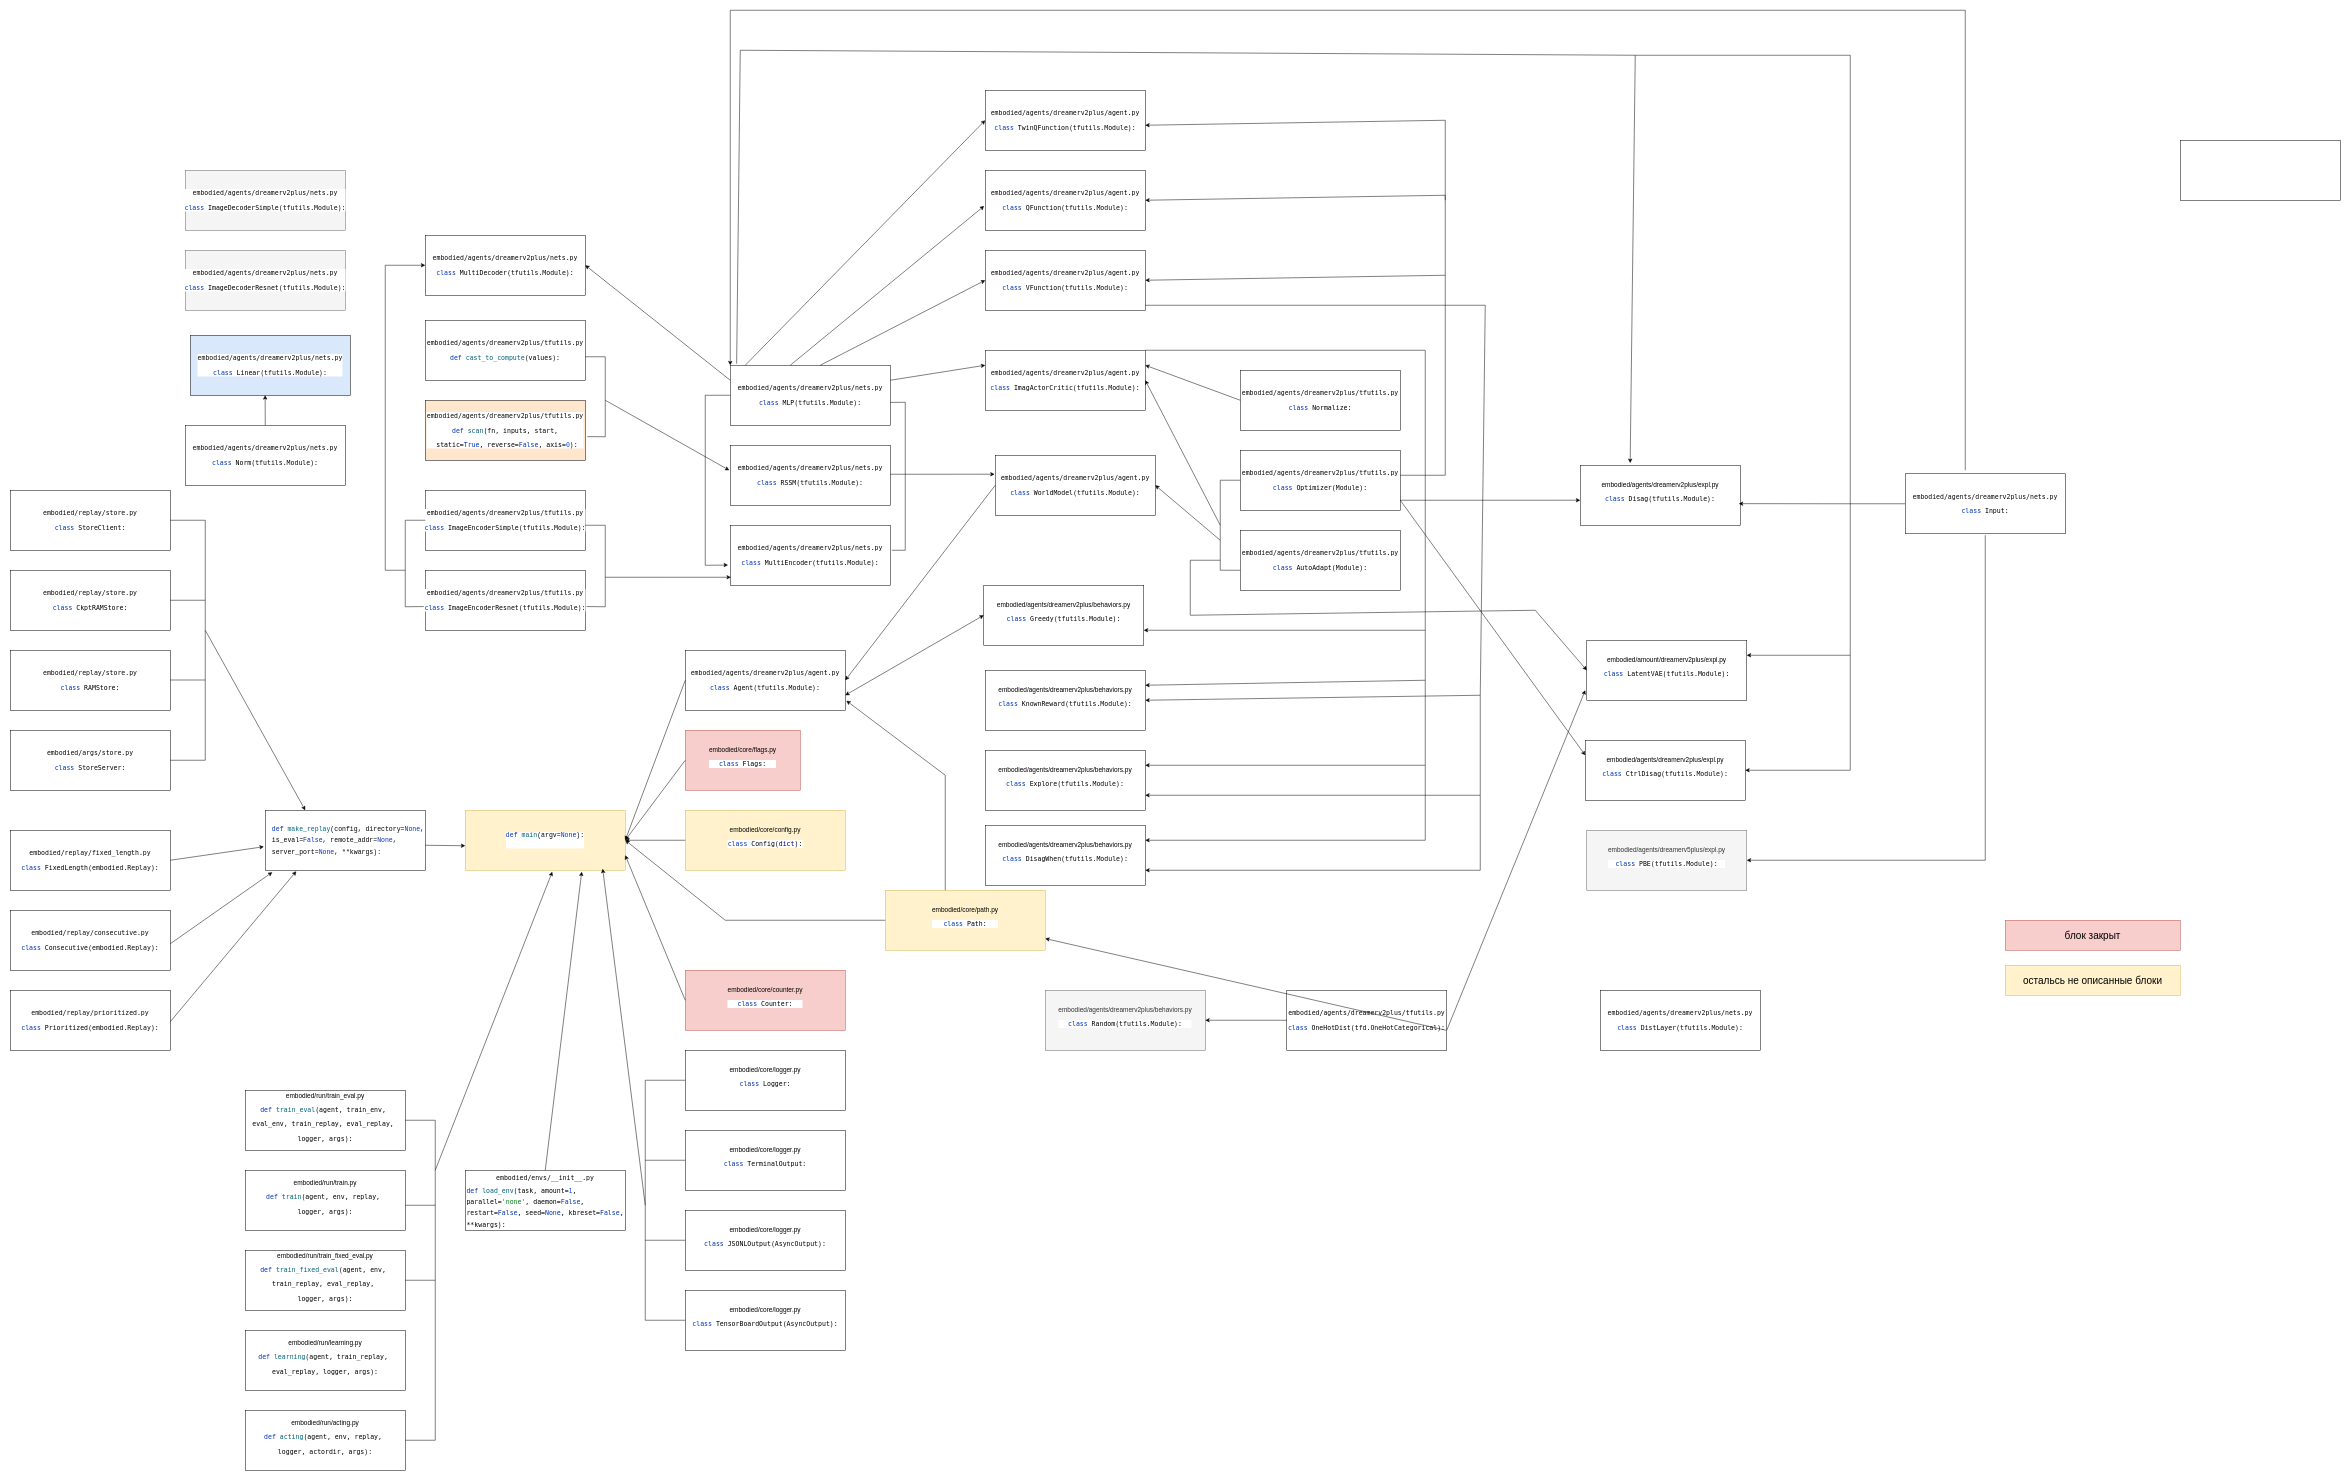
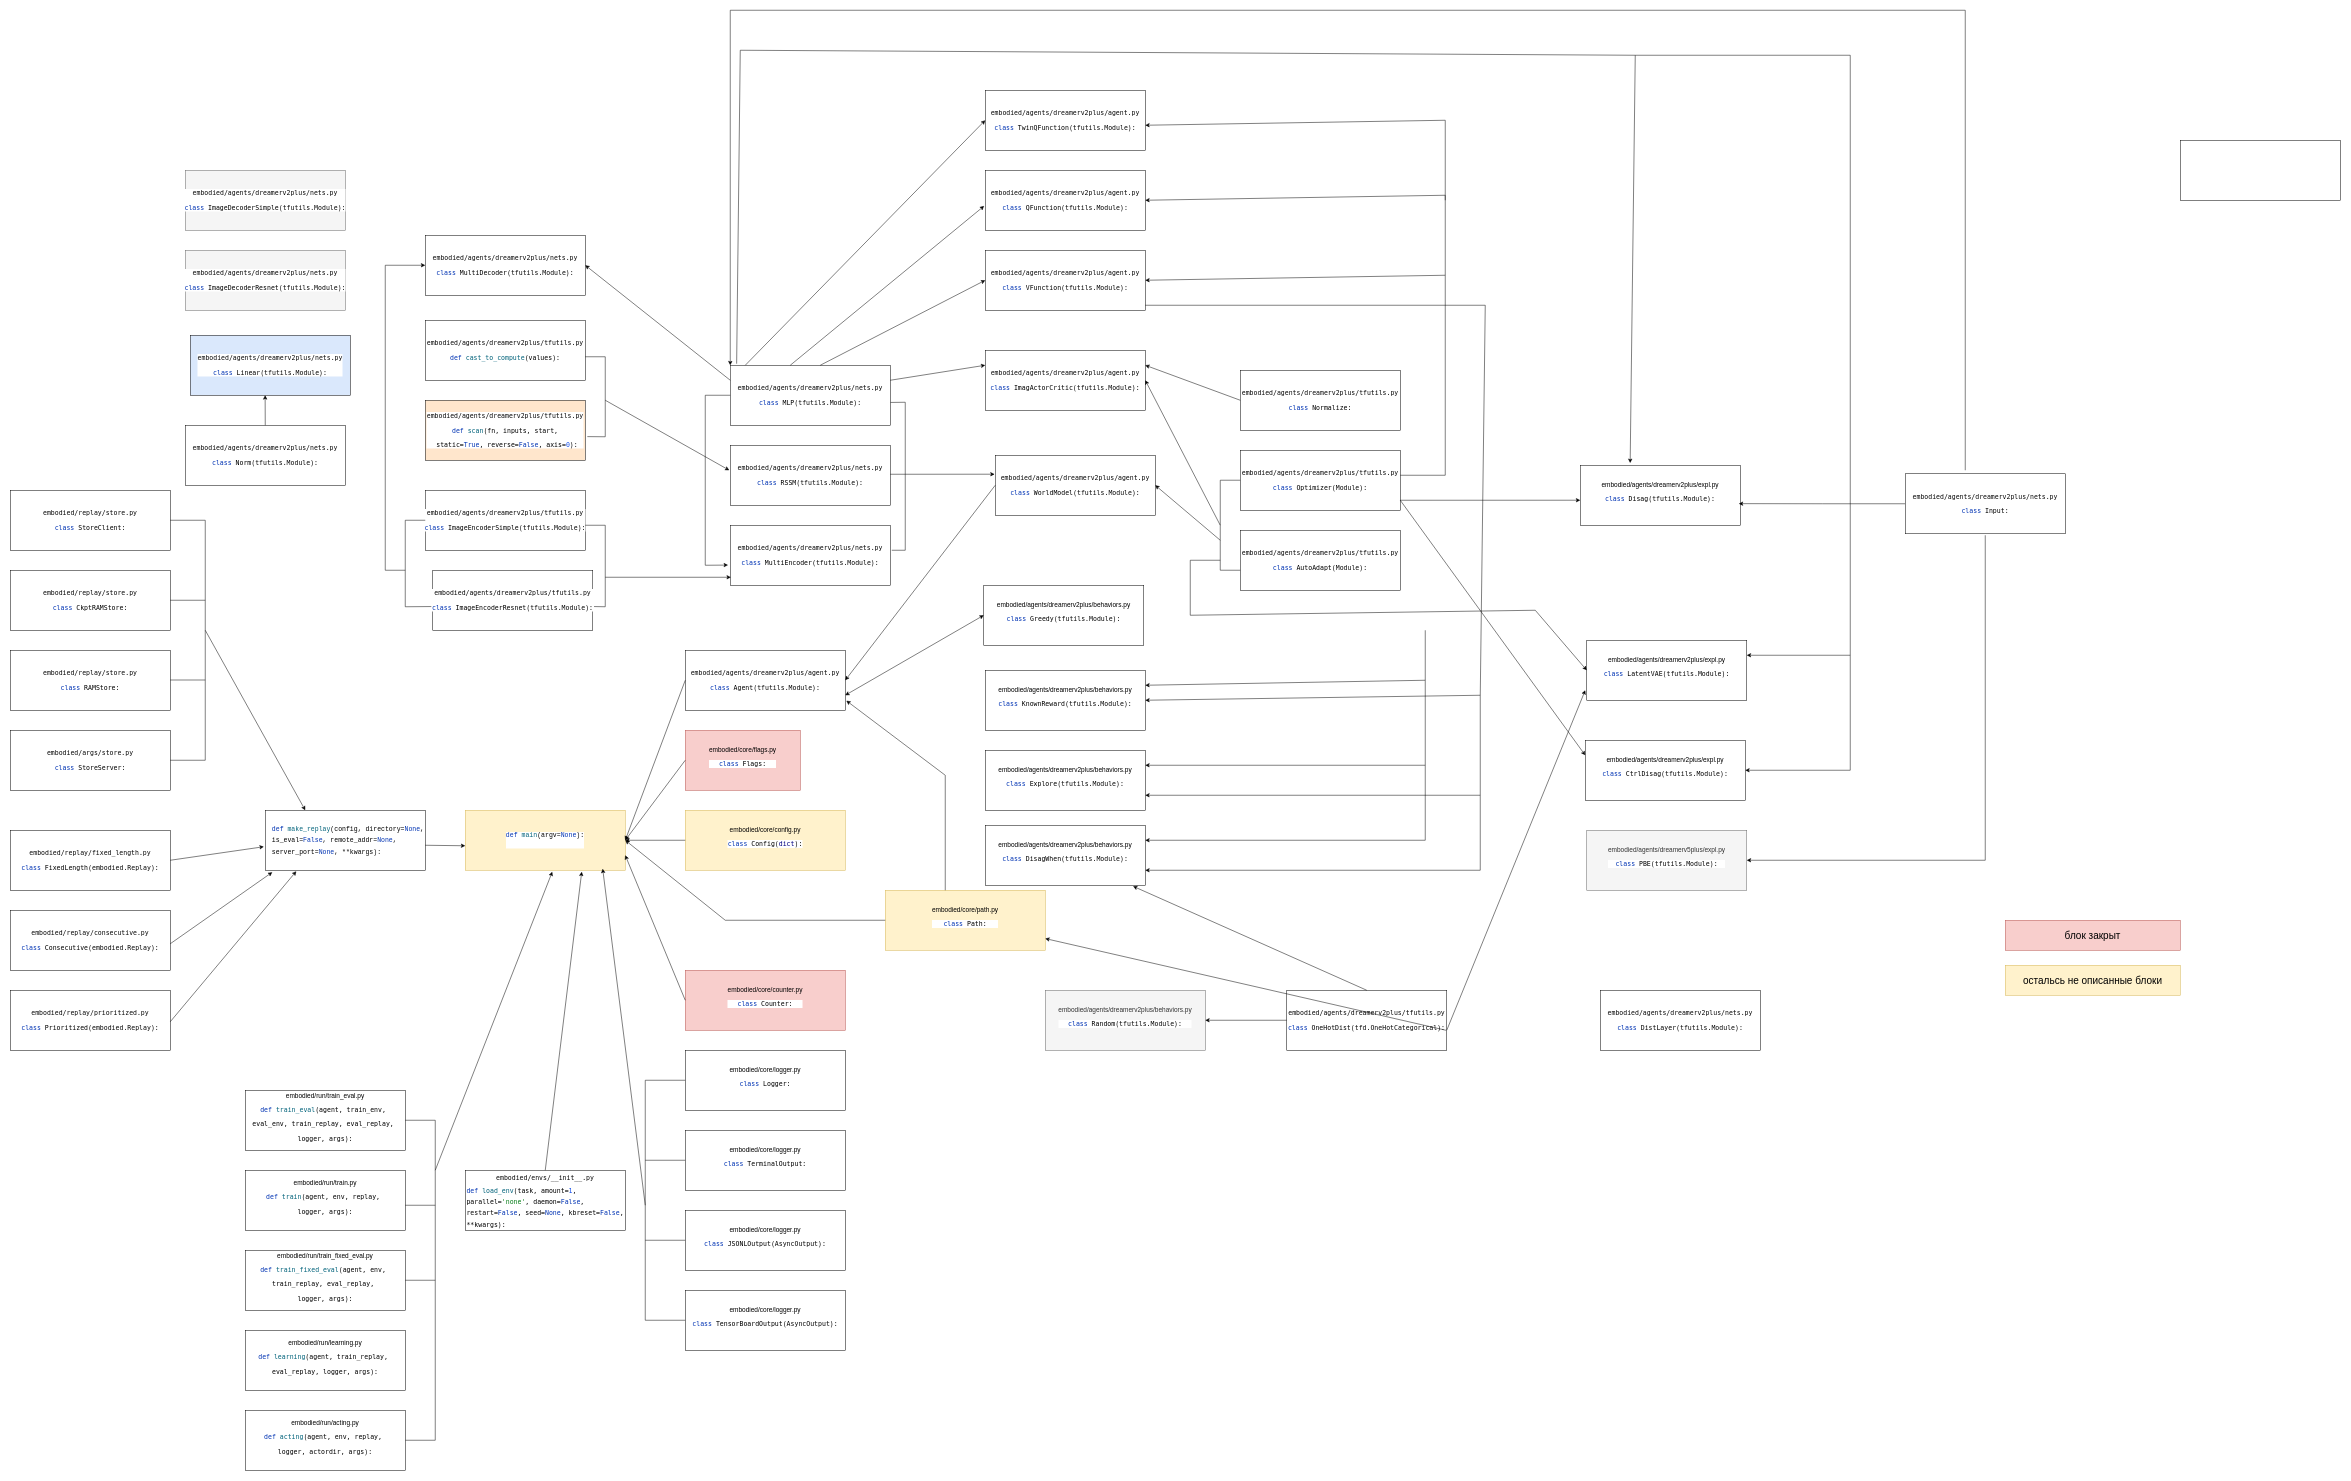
node "embodied/agents/dreamerv2plus/tfutils.py class ImageEncoderResnet(tfutils.Module):": moved (505, 600) -> (513, 600)
edge "embodied/agents/dreamerv2plus/agent.py class ImagActorCritic(tfutils.Module):" -> "embodied/agents/dreamerv2plus/behaviors.py class Greedy(tfutils.Module):": removed
node "embodied/amount/dreamerv2plus/expl.py class LatentVAE(tfutils.Module):": label "embodied/amount/dreamerv2plus/expl.py class LatentVAE(tfutils.Module):" -> "embodied/agents/dreamerv2plus/expl.py class LatentVAE(tfutils.Module):"
edge "embodied/agents/dreamerv2plus/tfutils.py class OneHotDist(tfd.OneHotCategorical):" -> "embodied/agents/dreamerv2plus/behaviors.py class DisagWhen(tfutils.Module):": added
